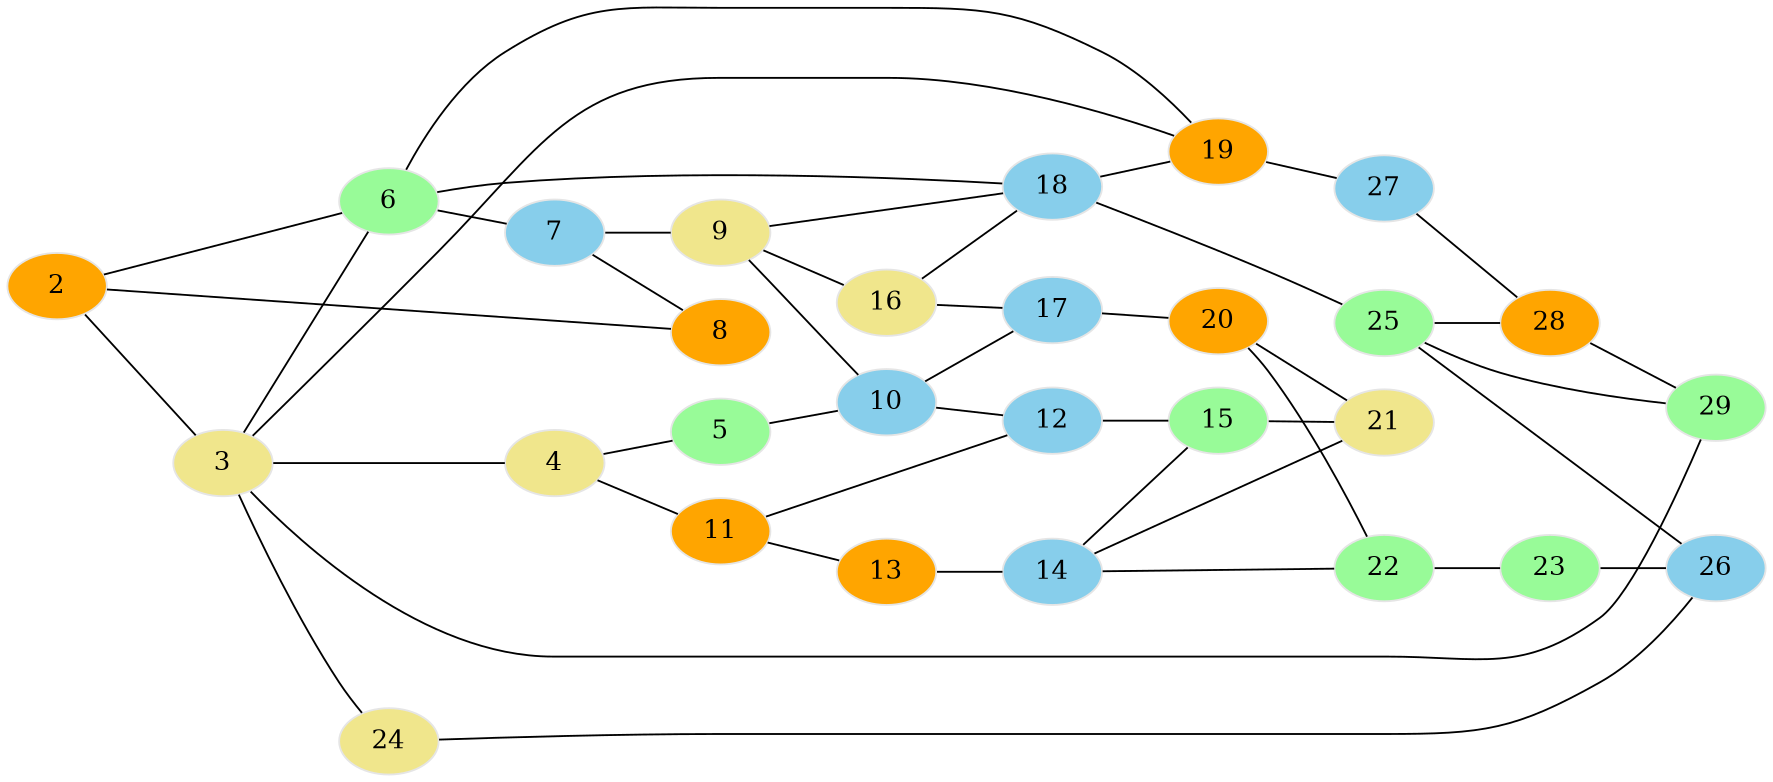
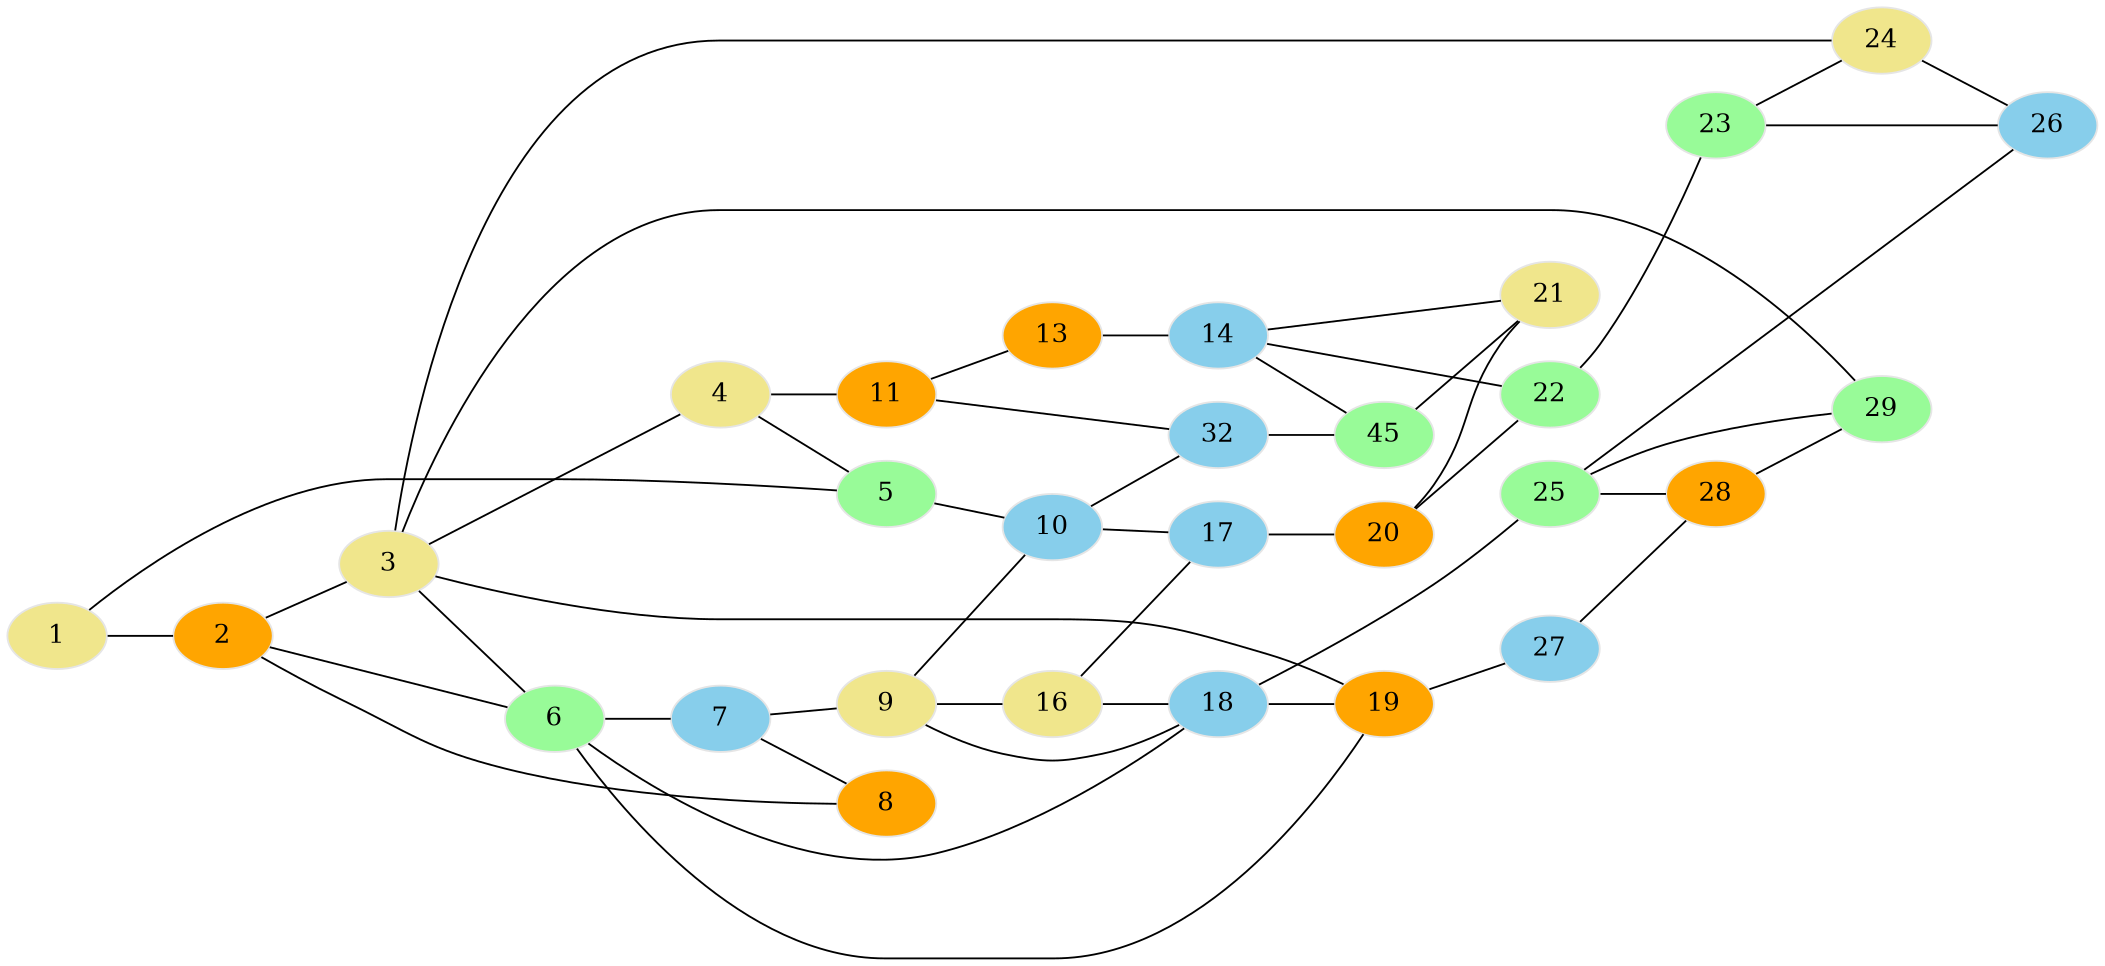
edge "24" -- "23": added
node "12": label "12" -> "32"
node "15": label "15" -> "45"
node "1": added
